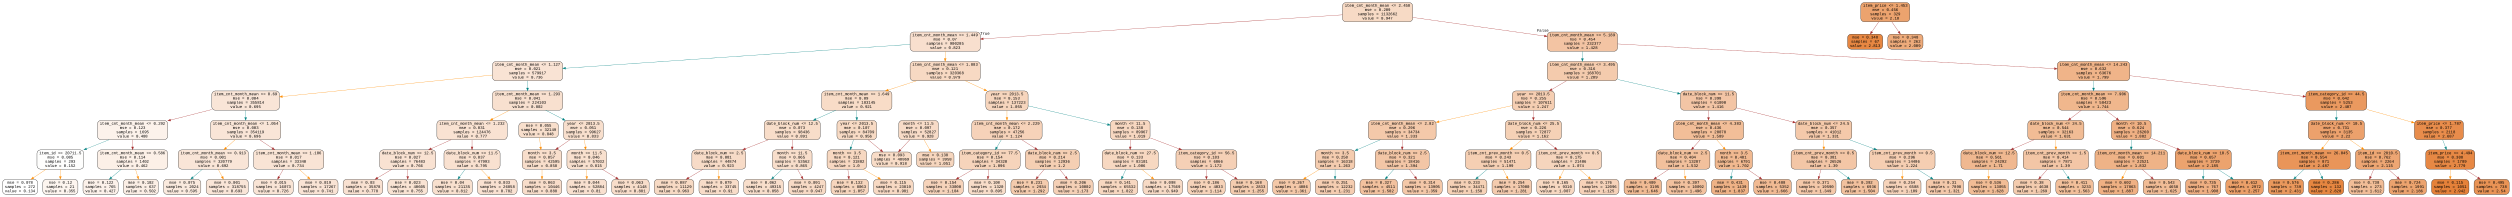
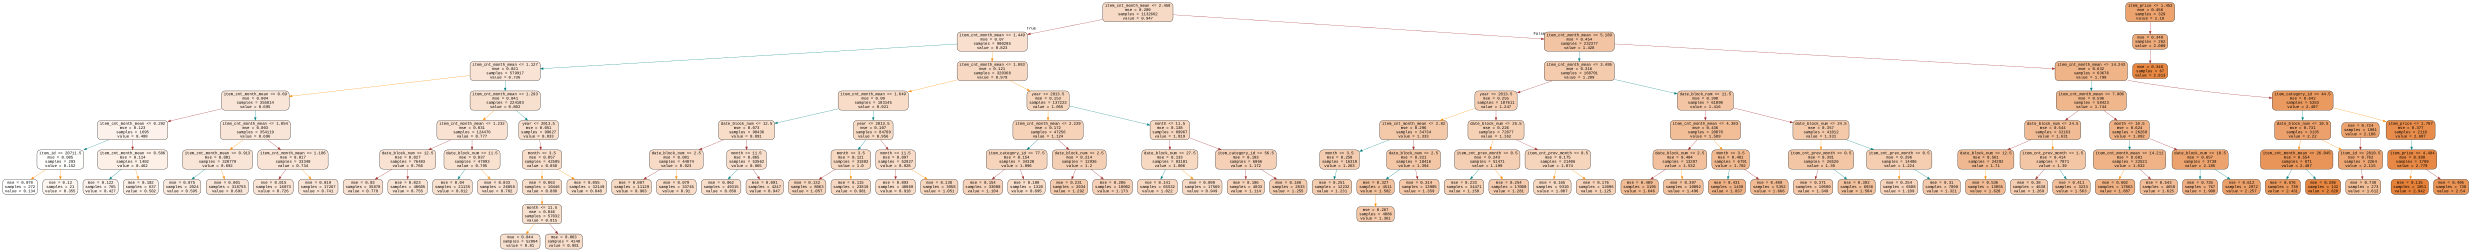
edge "item_price <= 1.453 mse = 0.456 samples = 329 value = 2.18" -> "mse = 0.348 samples = 67 value = 2.813": now "mse = 0.348 samples = 262 value = 2.009" -> "mse = 0.348 samples = 67 value = 2.813"
edge "mse = 0.055 samples = 32149 value = 0.848" -> "month <= 3.5 mse = 0.057 samples = 42595 value = 0.858": reversed
edge "year <= 2013.5 mse = 0.051 samples = 99627 value = 0.833" -> "month <= 11.5 mse = 0.046 samples = 57032 value = 0.815": now "mse = 0.063 samples = 10446 value = 0.888" -> "month <= 11.5 mse = 0.046 samples = 57032 value = 0.815"
edge "year <= 2013.5 mse = 0.107 samples = 84709 value = 0.956" -> "mse = 0.093 samples = 48869 value = 0.918": now "year <= 2013.5 mse = 0.107 samples = 84709 value = 0.956" -> "month <= 11.5 mse = 0.097 samples = 52827 value = 0.928"
edge "month <= 3.5 mse = 0.258 samples = 16318 value = 1.263" -> "mse = 0.267 samples = 4086 value = 1.361": now "mse = 0.327 samples = 4511 value = 1.502" -> "mse = 0.267 samples = 4086 value = 1.361"
edge "item_id <= 2810.5 mse = 0.762 samples = 2264 value = 2.115" -> "mse = 0.724 samples = 1991 value = 2.186": reversed
